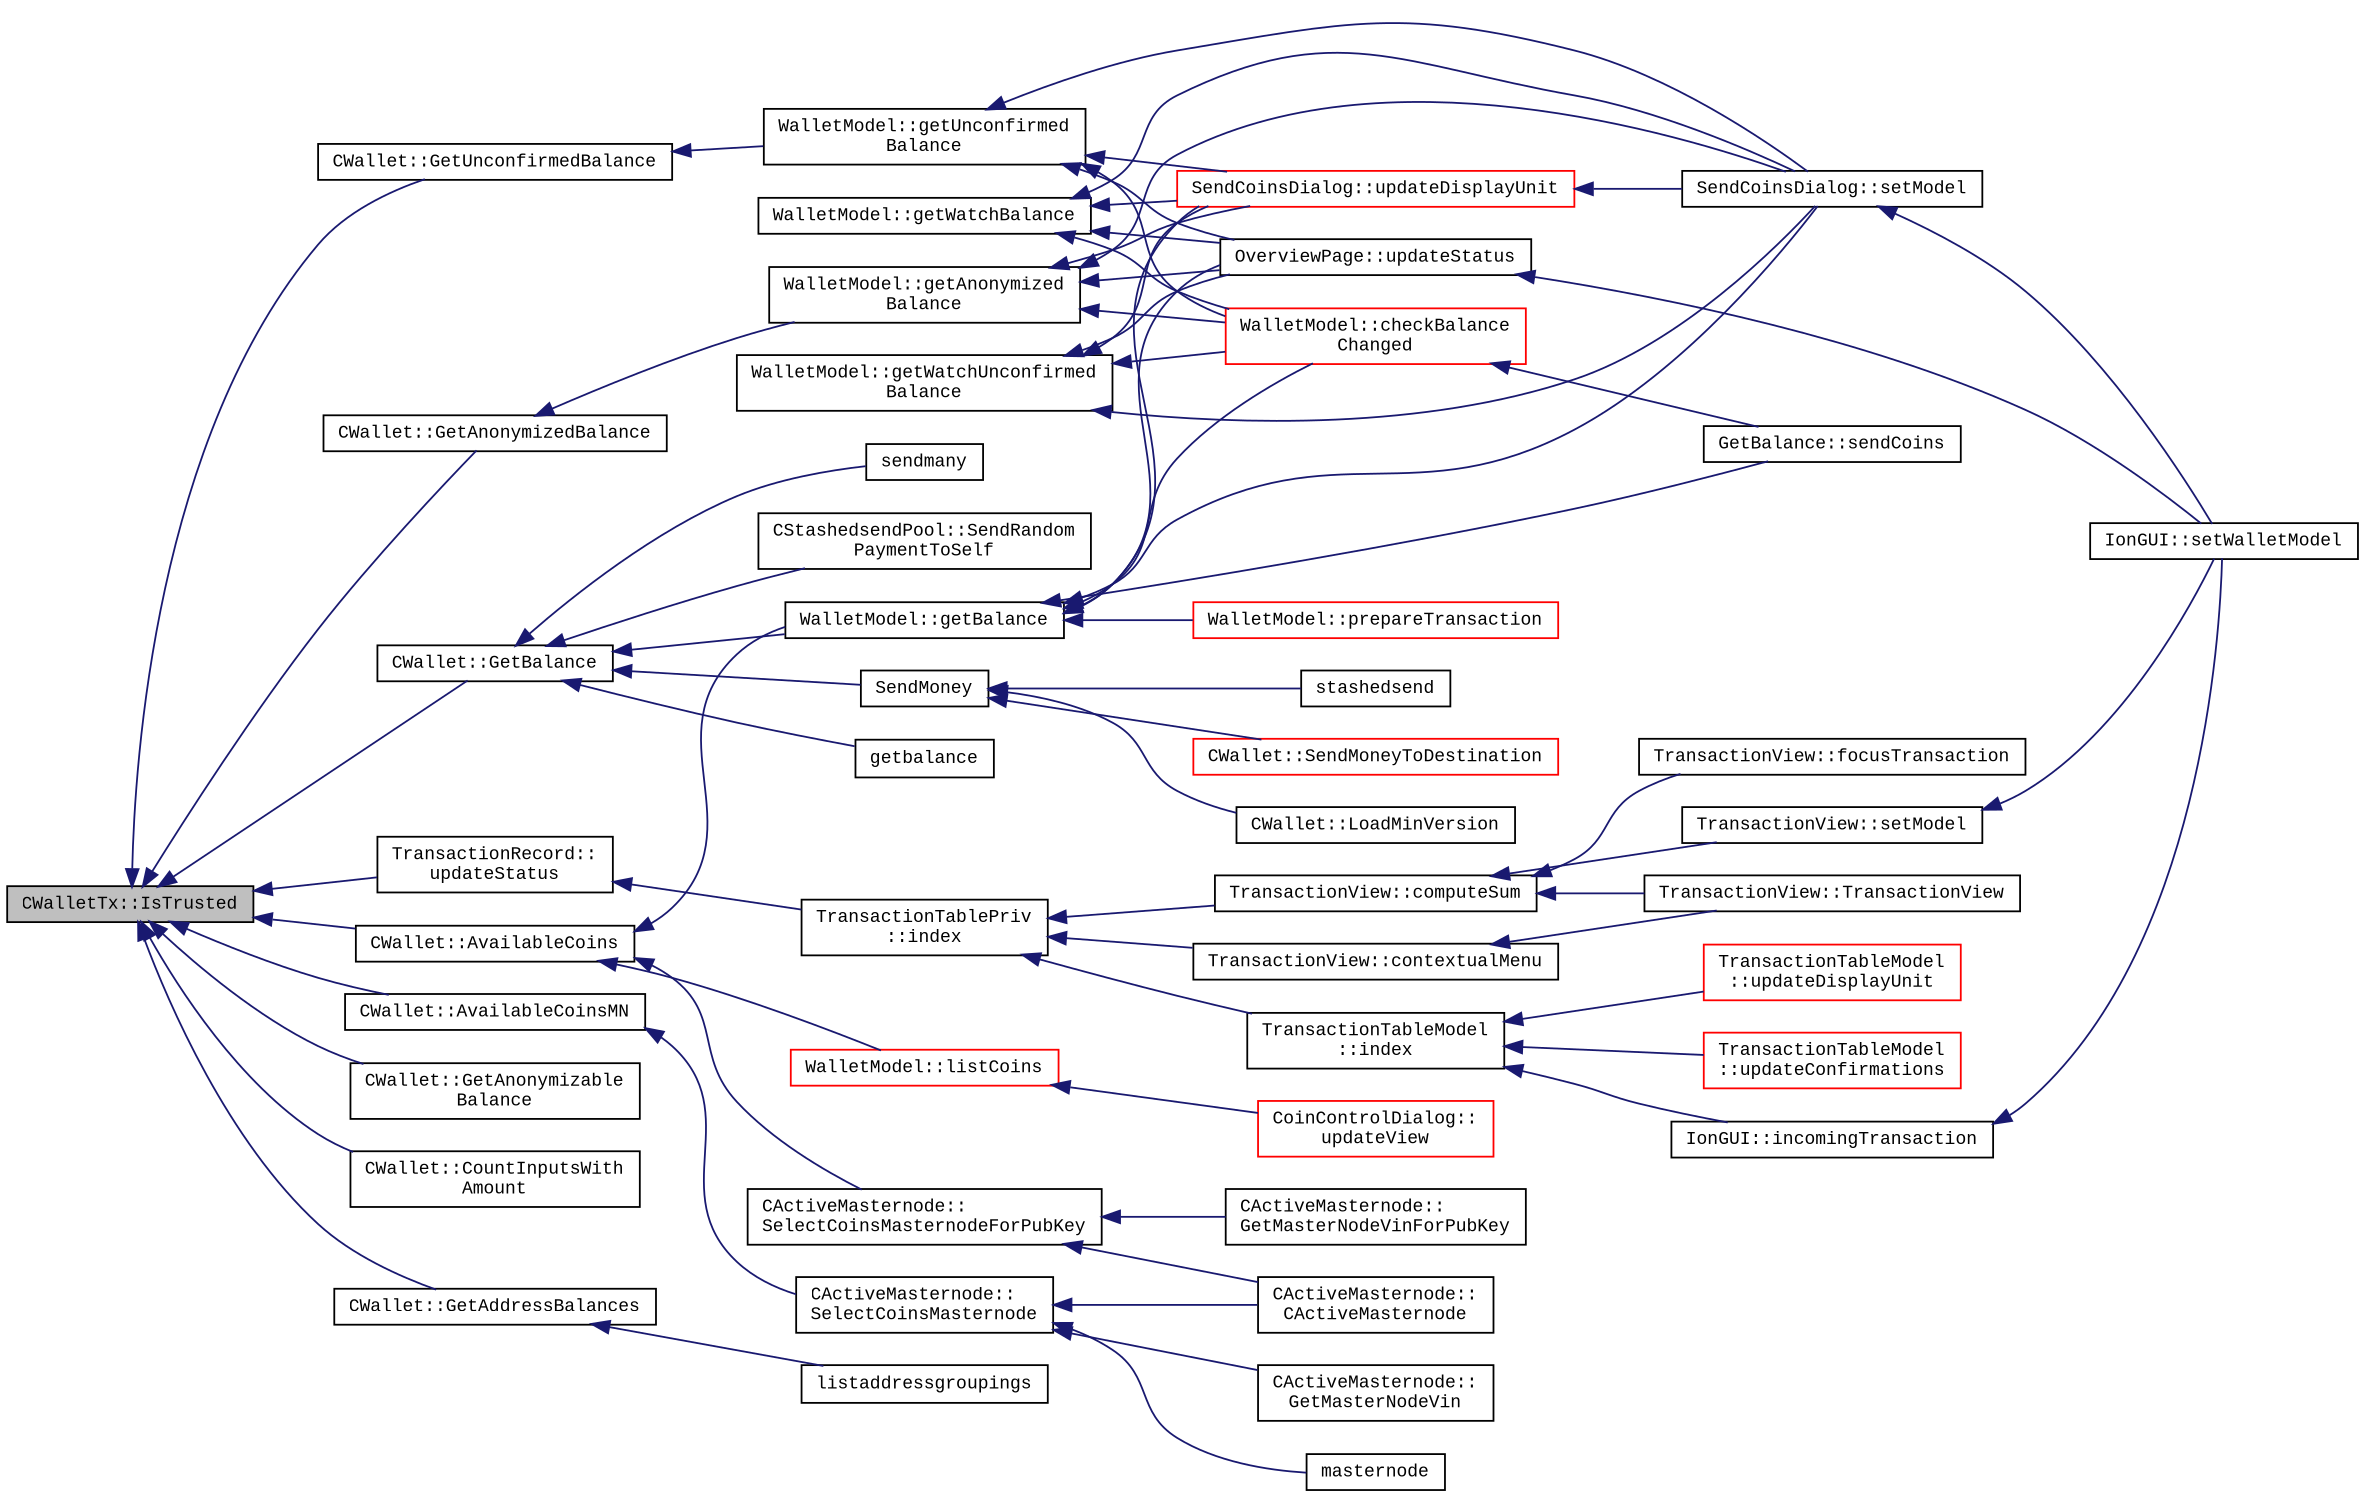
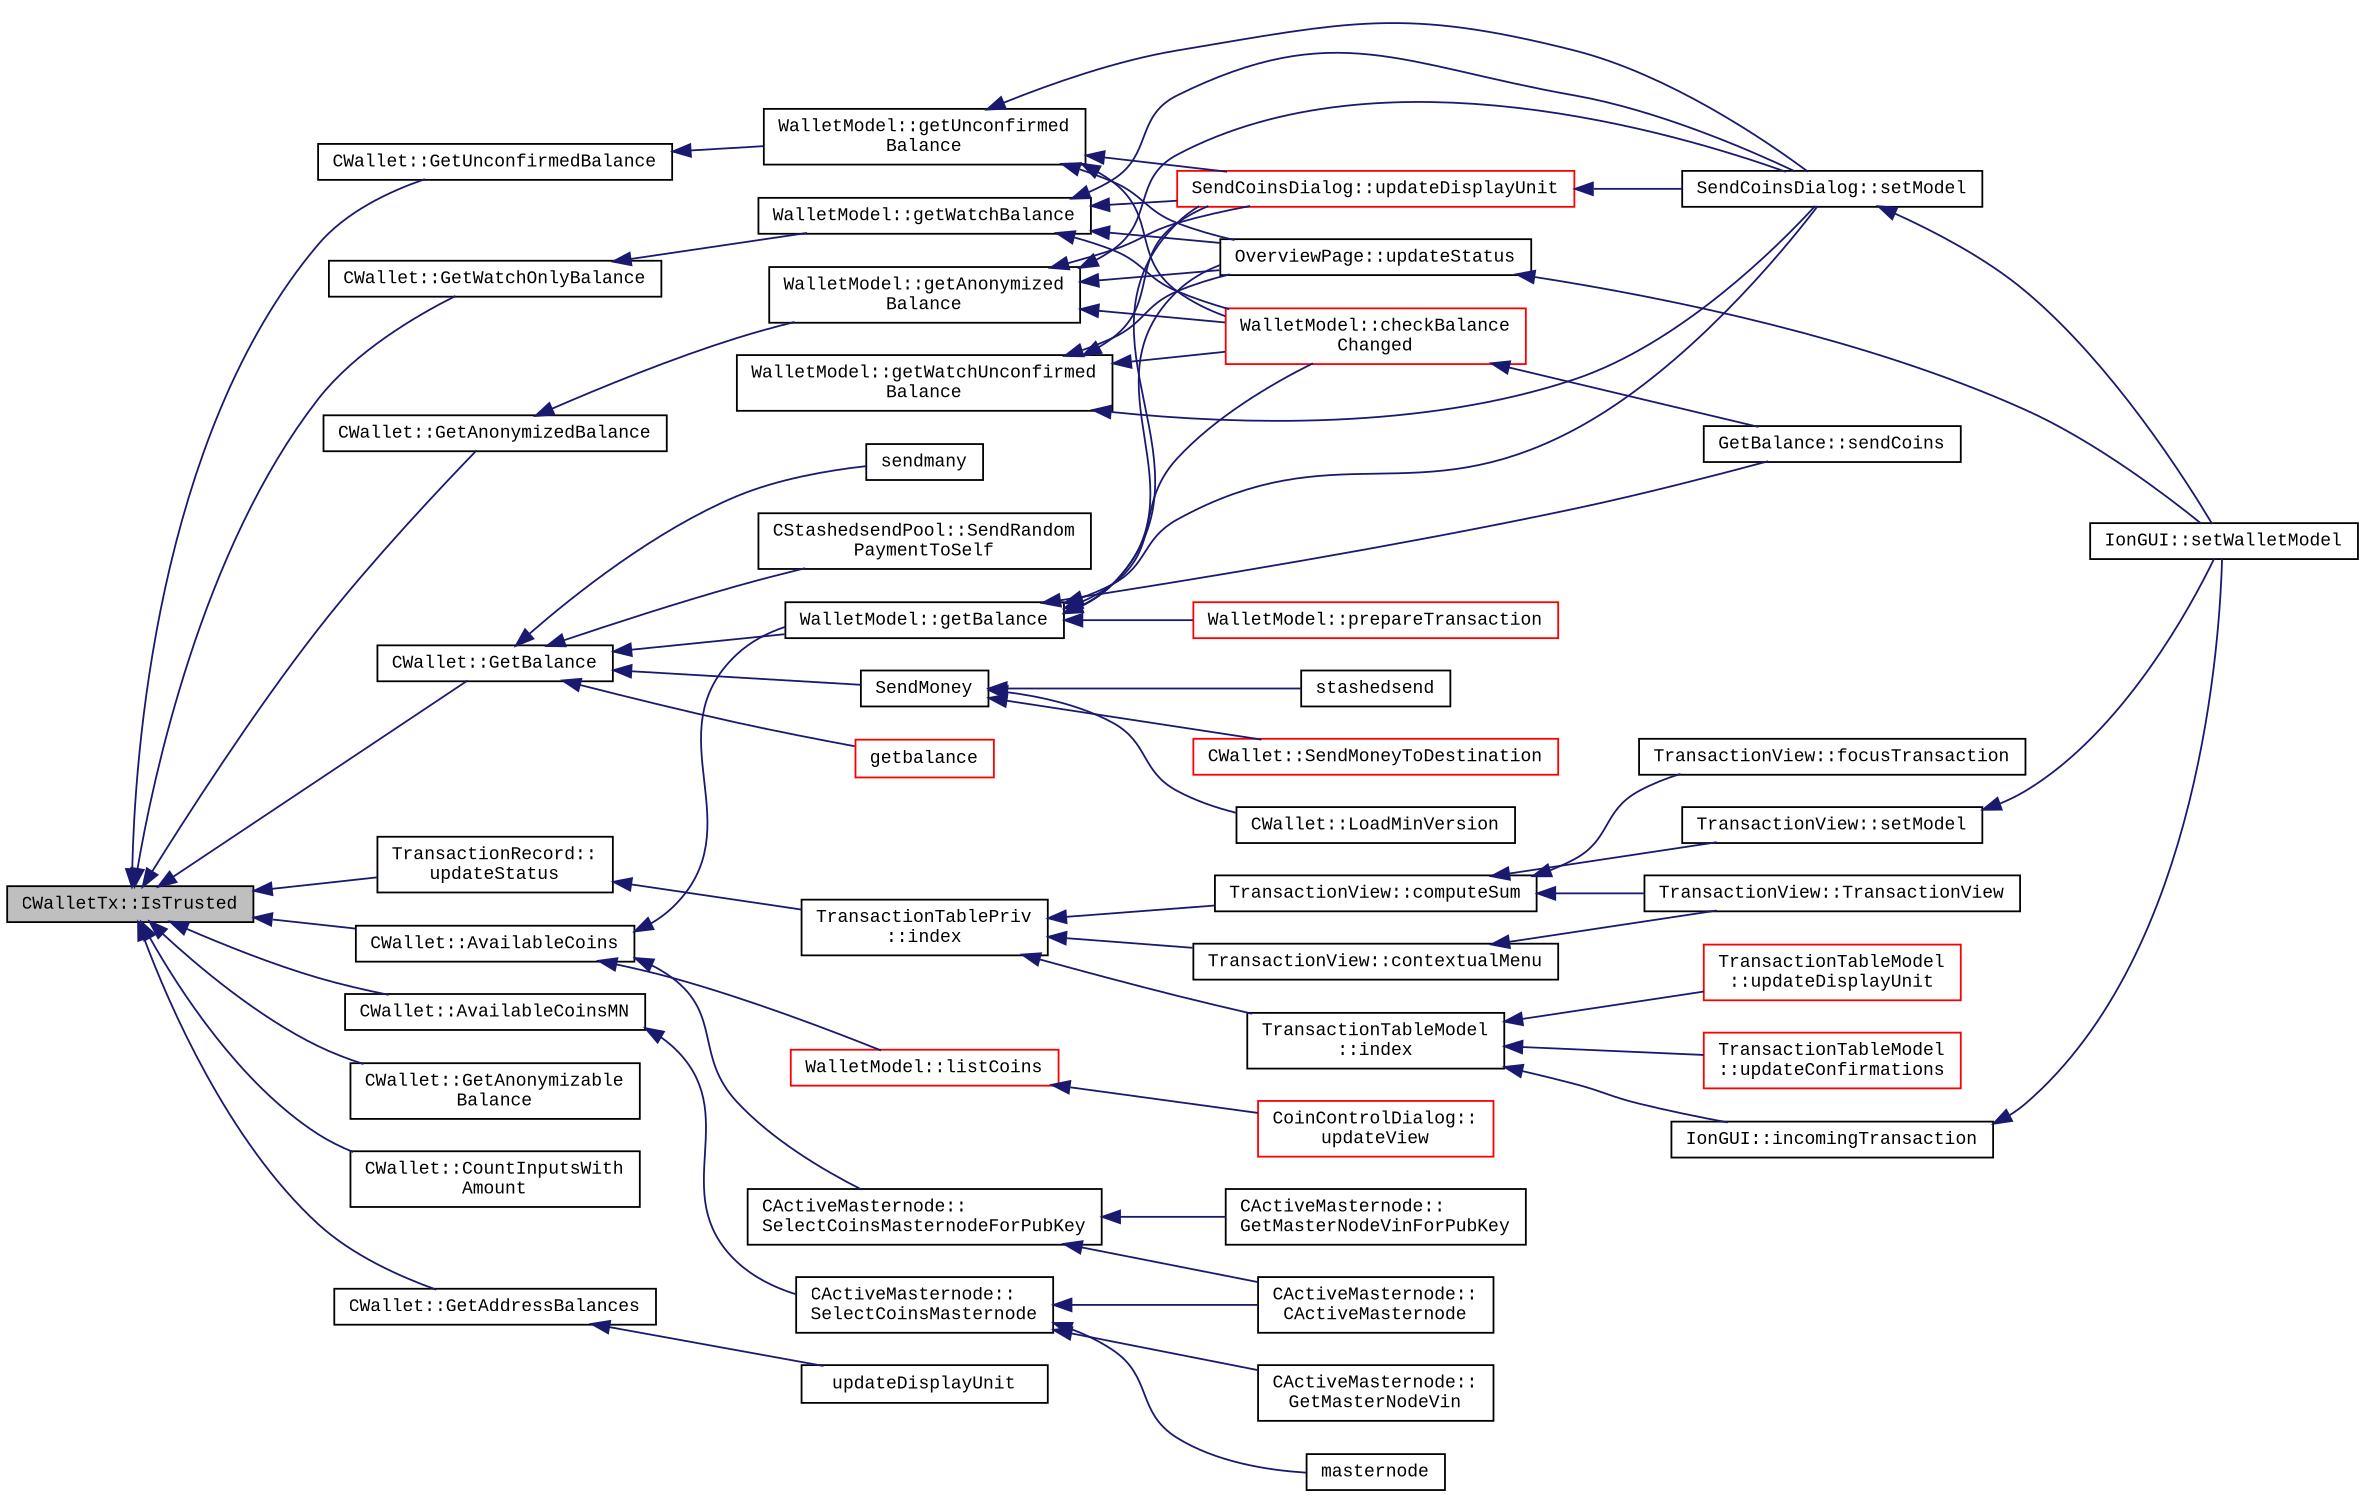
node "CWallet::GetWatchOnlyBalance": added
node "getbalance": color black -> red
node "listaddressgroupings": label "listaddressgroupings" -> "updateDisplayUnit"
